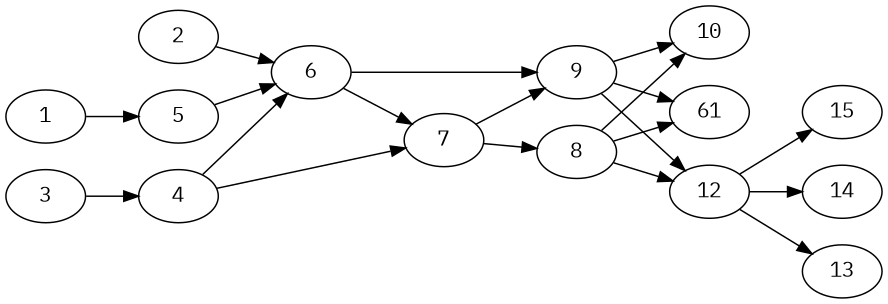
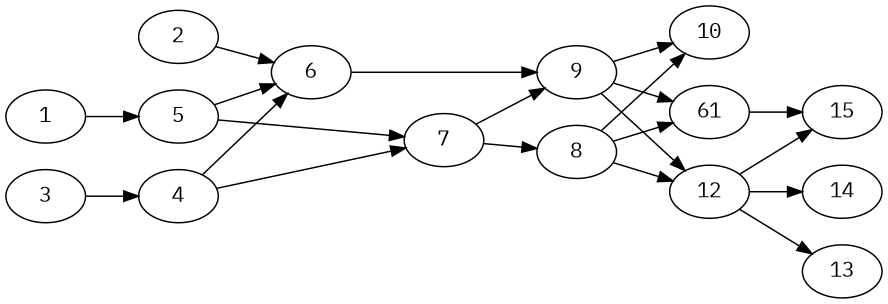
edge "6" -> "7": now "5" -> "7"
edge "61" -> "15": added
